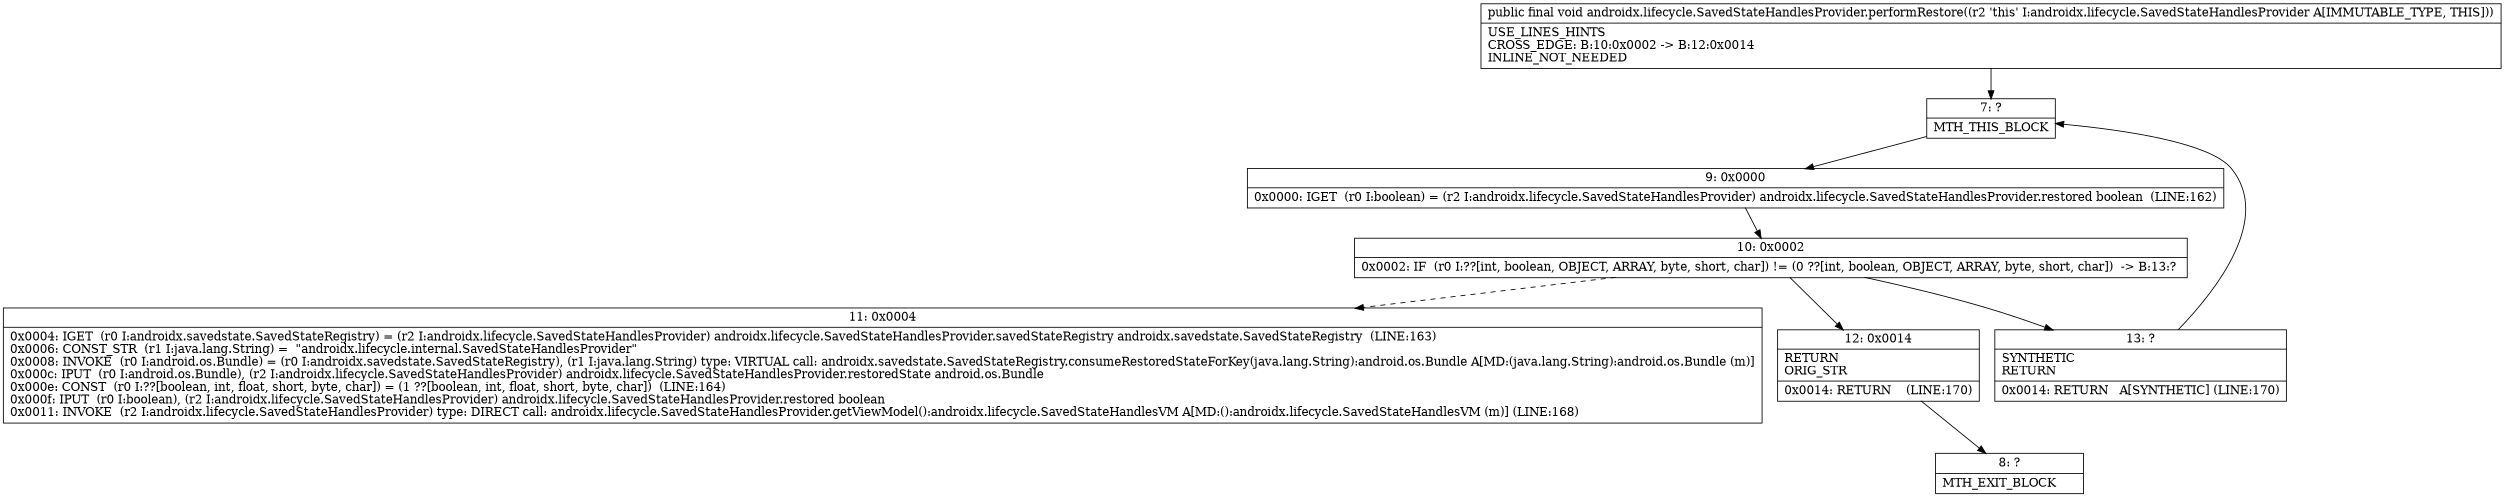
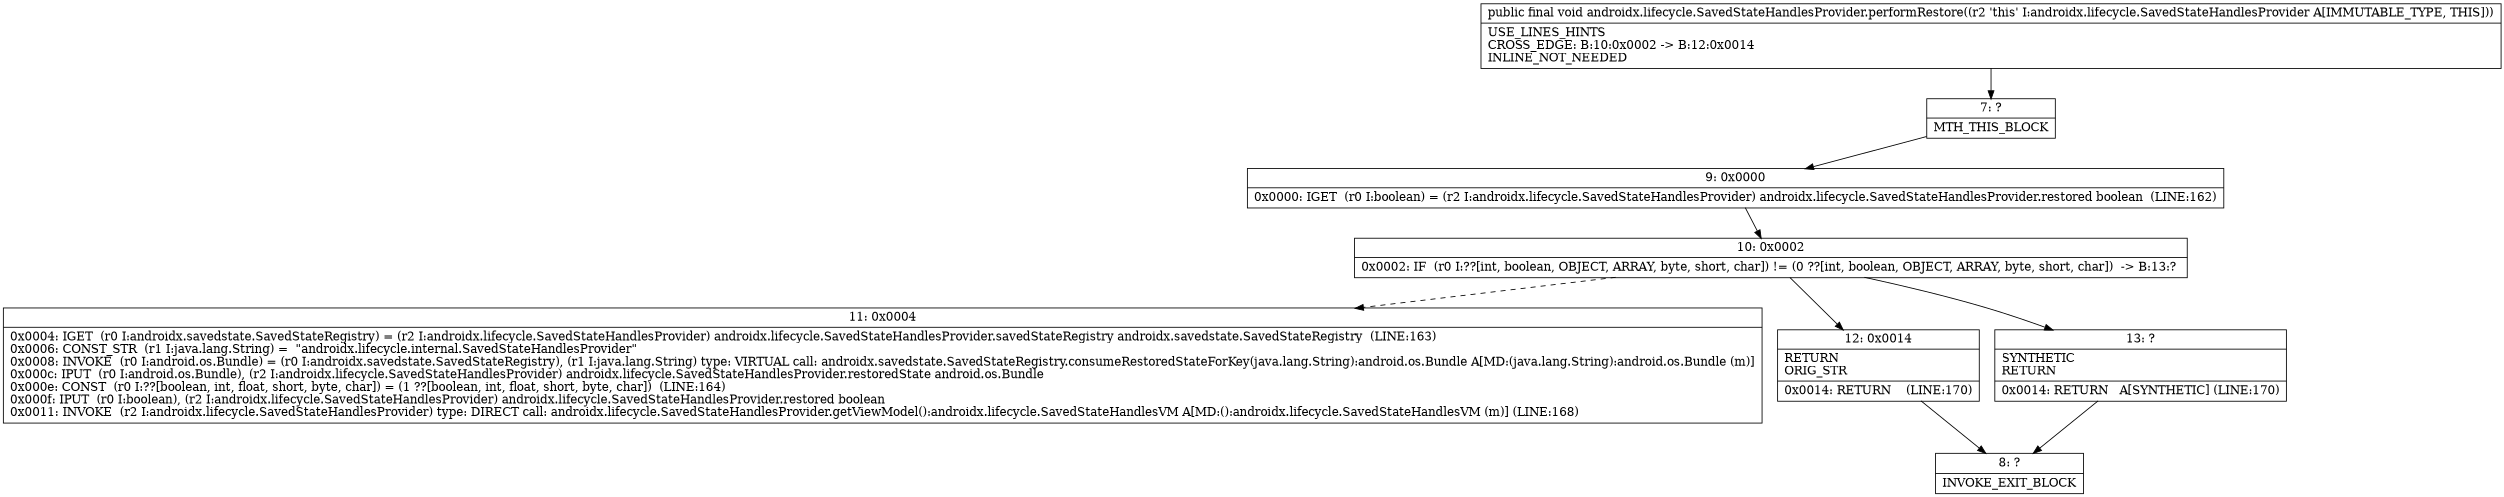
edge "13: ?" -> "7: ?": now "13: ?" -> "8: ?"
node "8: ?": text "MTH_EXIT_BLOCK" -> "INVOKE_EXIT_BLOCK"
